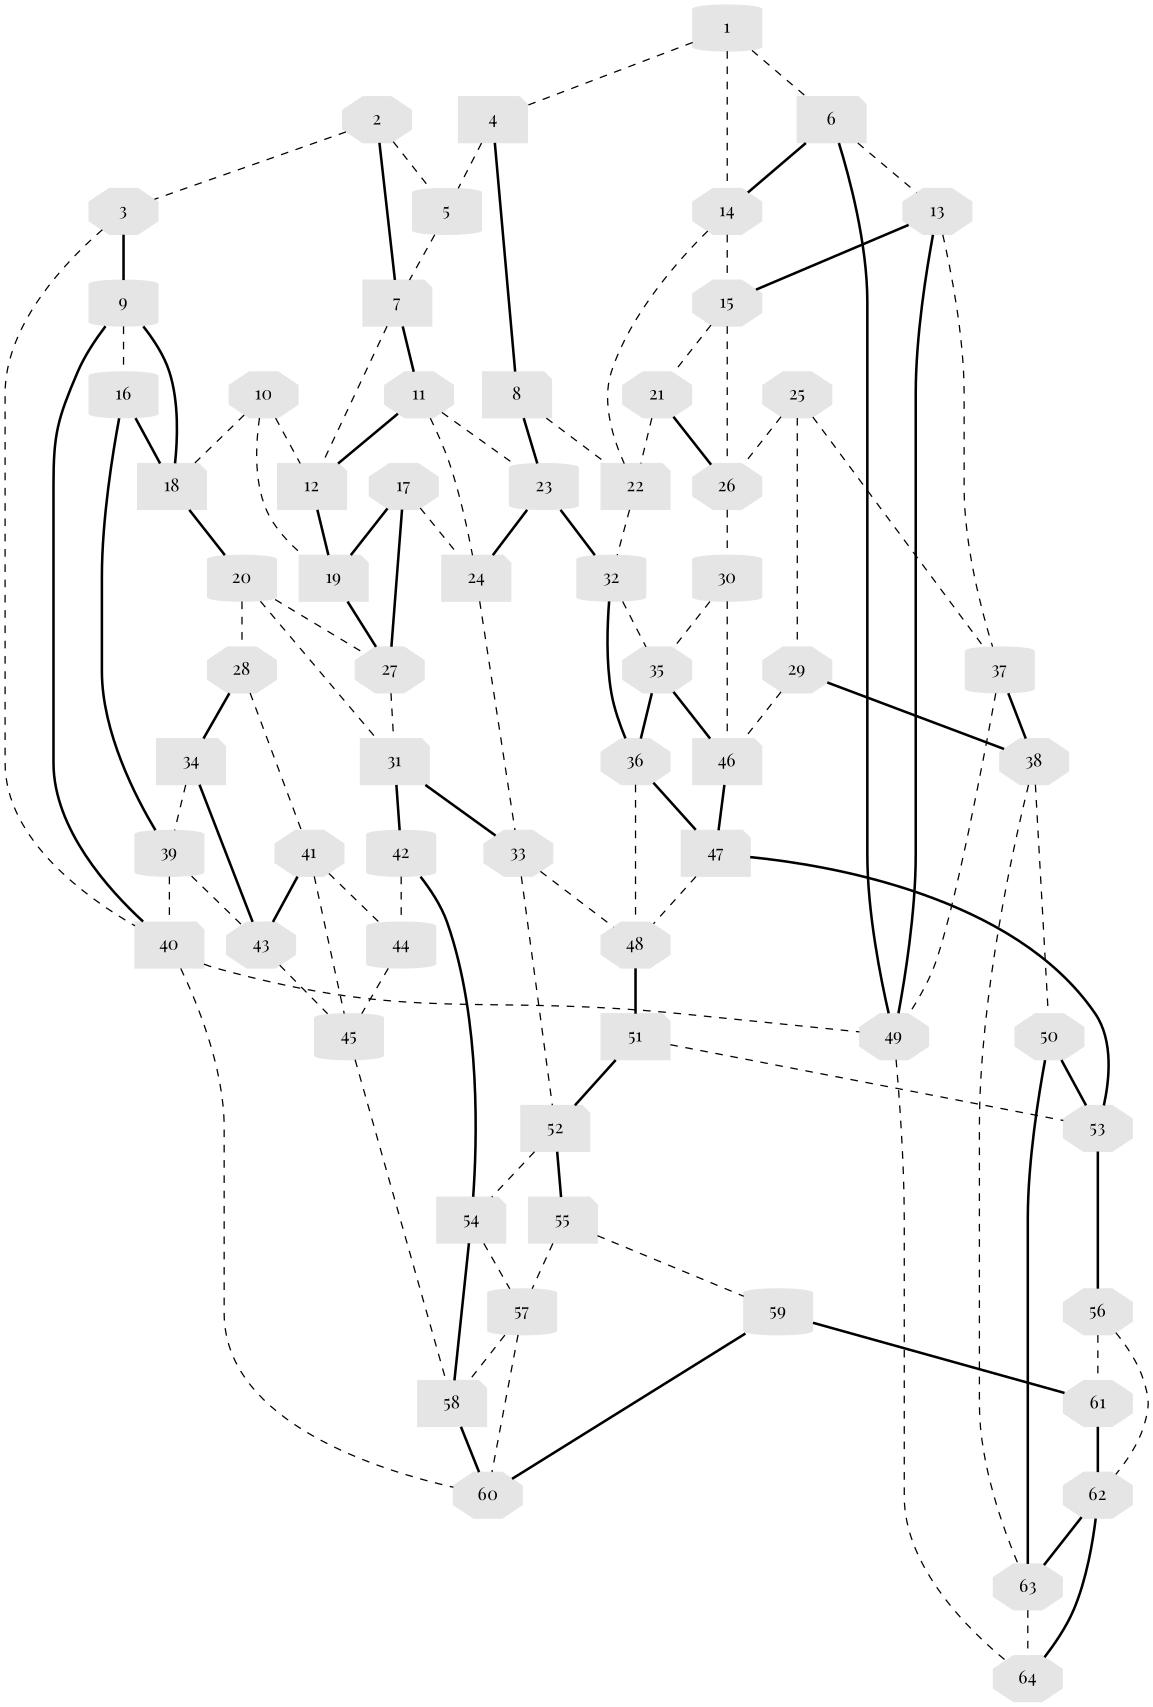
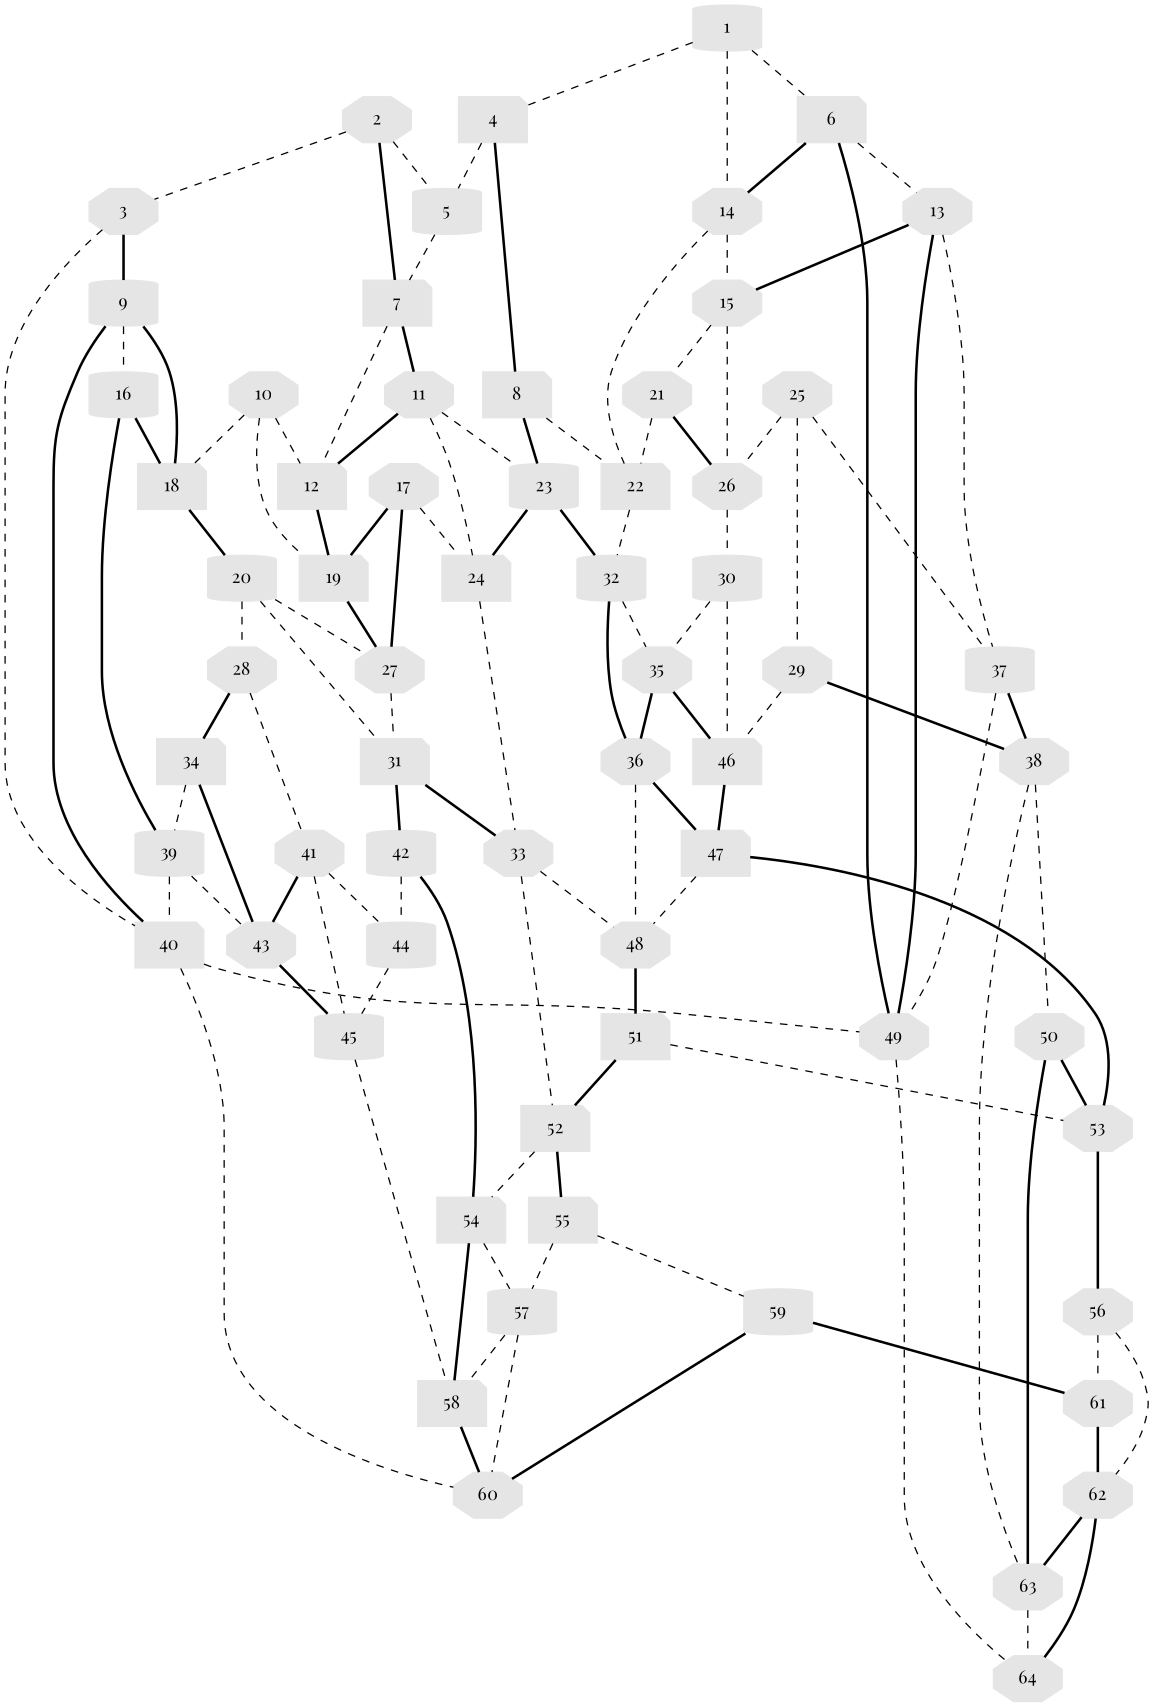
edge "43" -- "45": style dashed -> bold
